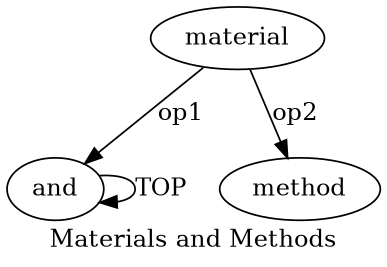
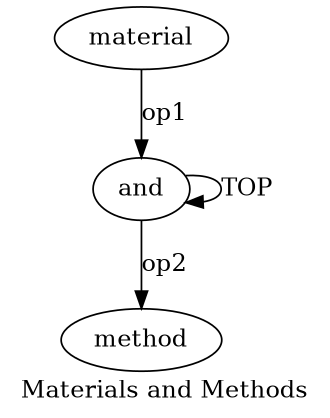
edge "material" -> "method": now "and" -> "method"
